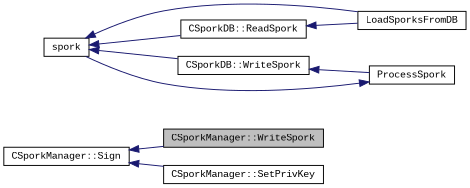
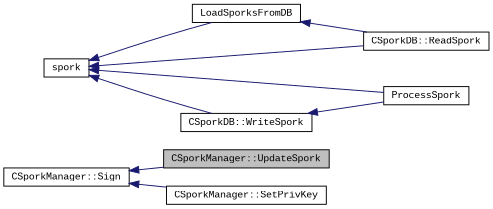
edge "LoadSporksFromDB" -> "CSporkDB::ReadSpork": reversed
edge "spork" -> "ProcessSpork": reversed
node "CSporkManager::WriteSpork": label "CSporkManager::WriteSpork" -> "CSporkManager::UpdateSpork"
